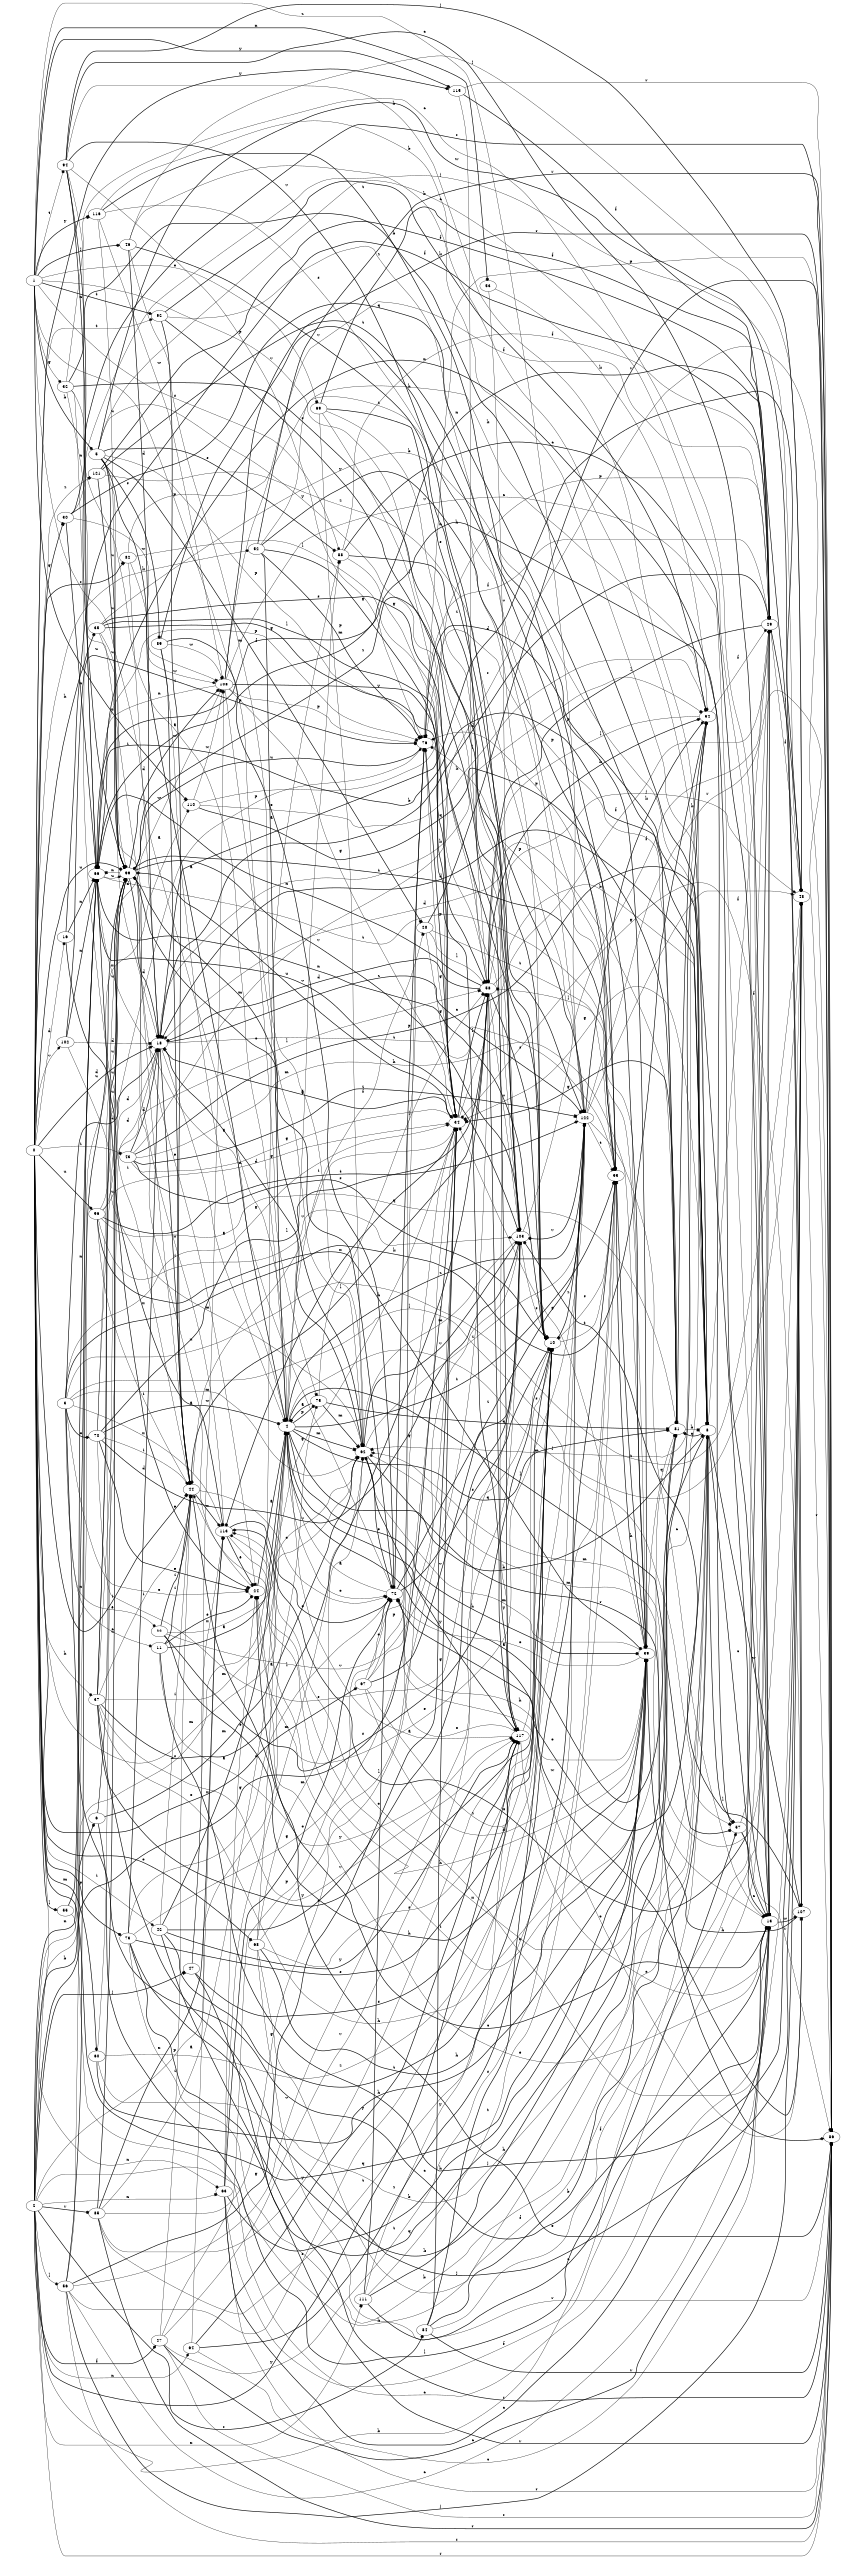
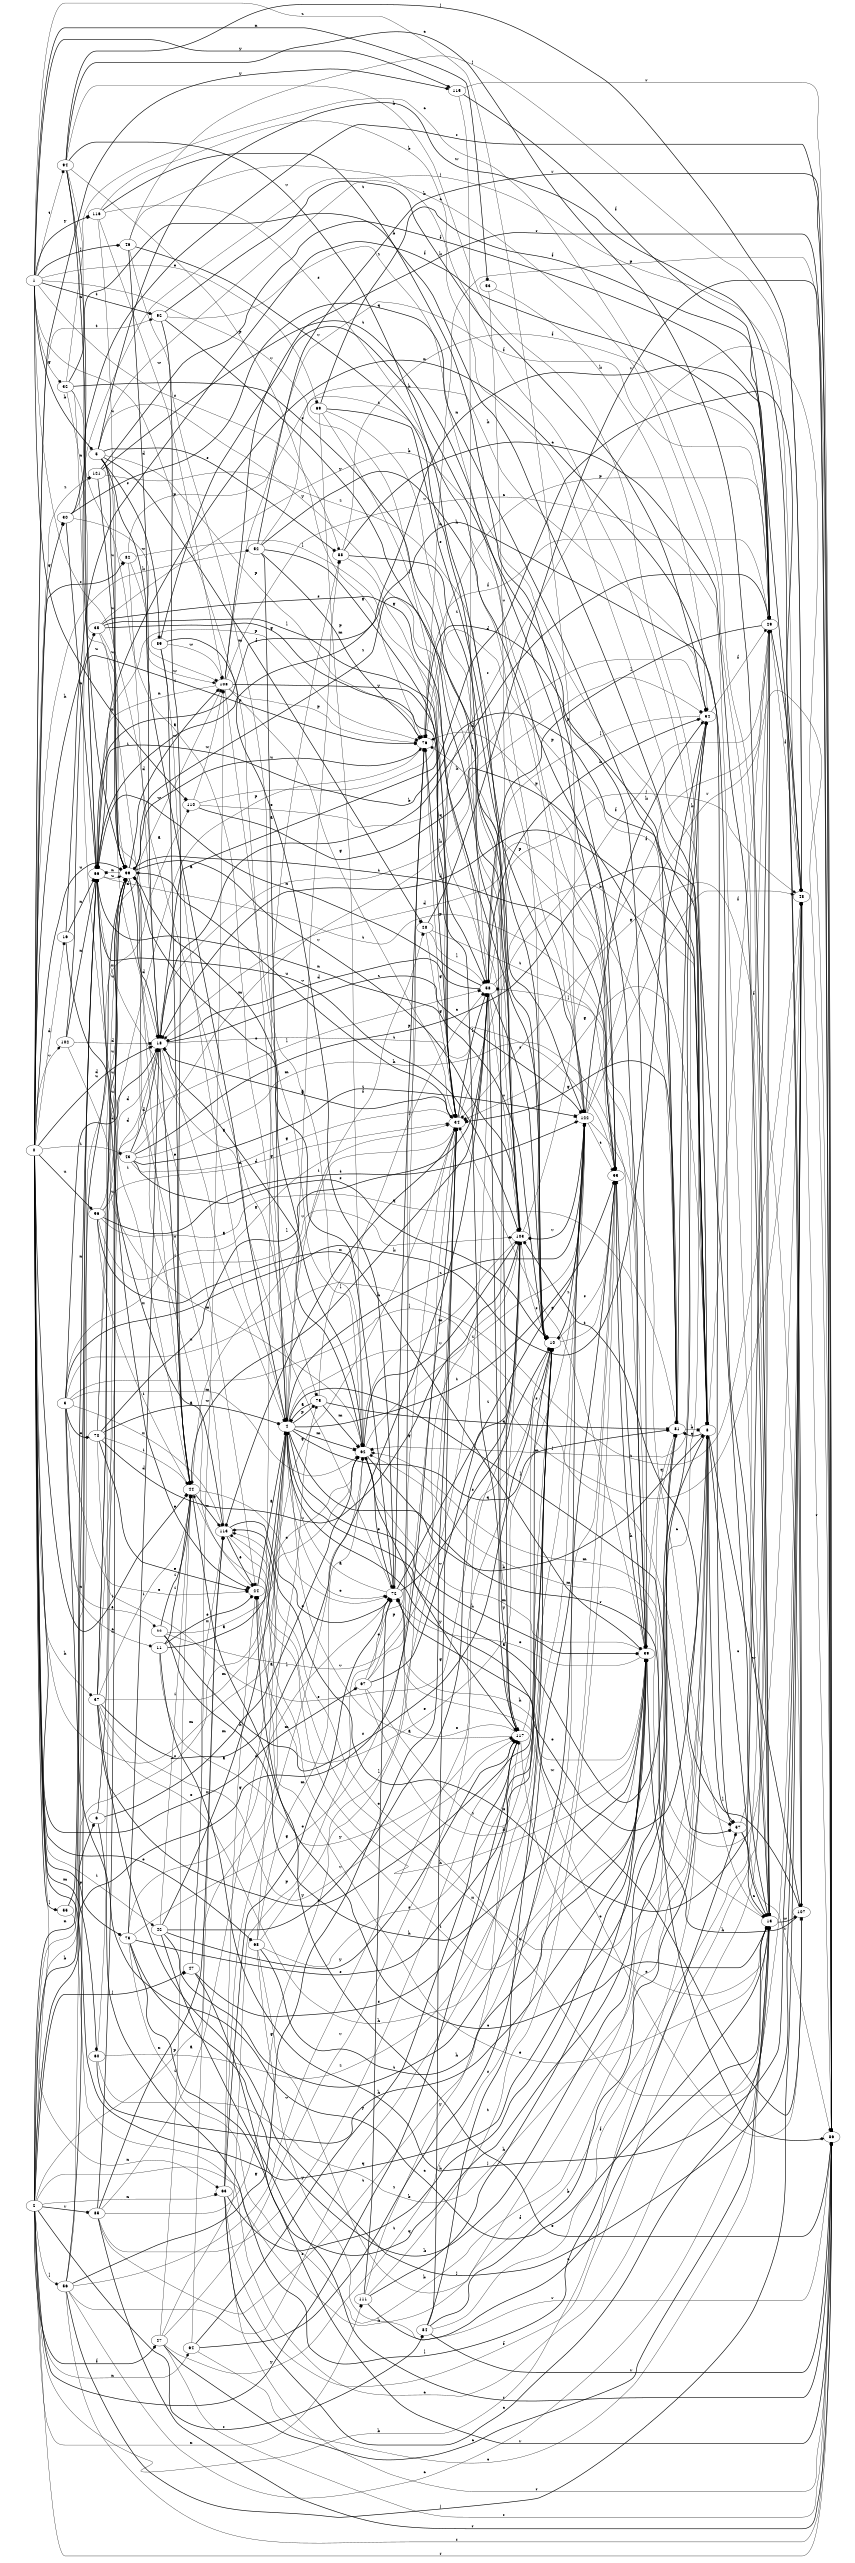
edge "63" -> "24": label "e" -> "h"
